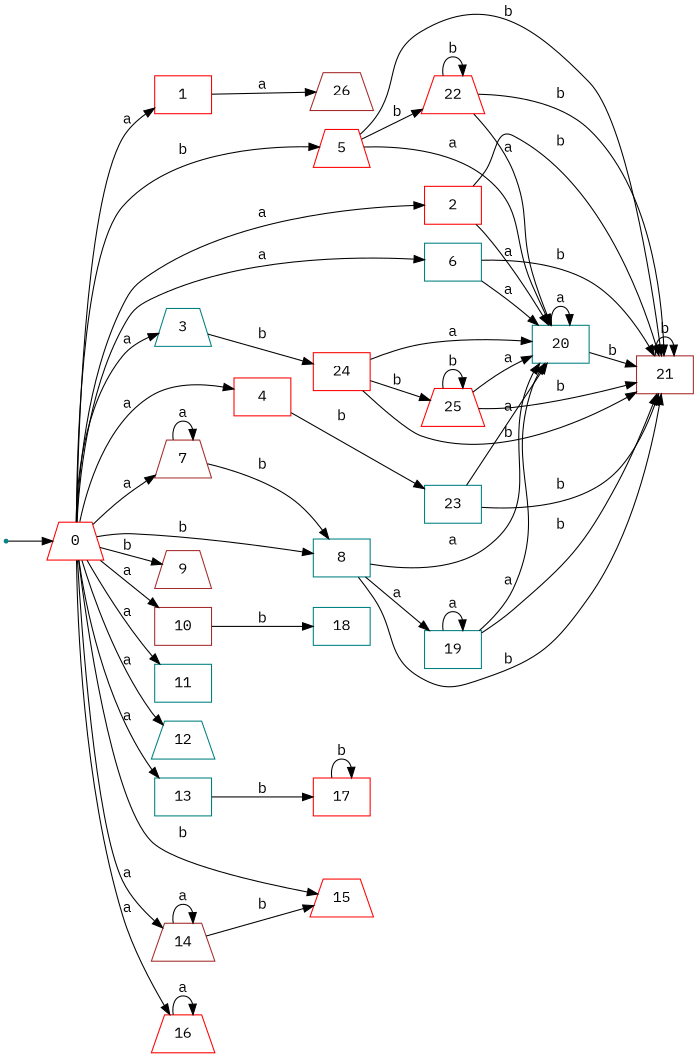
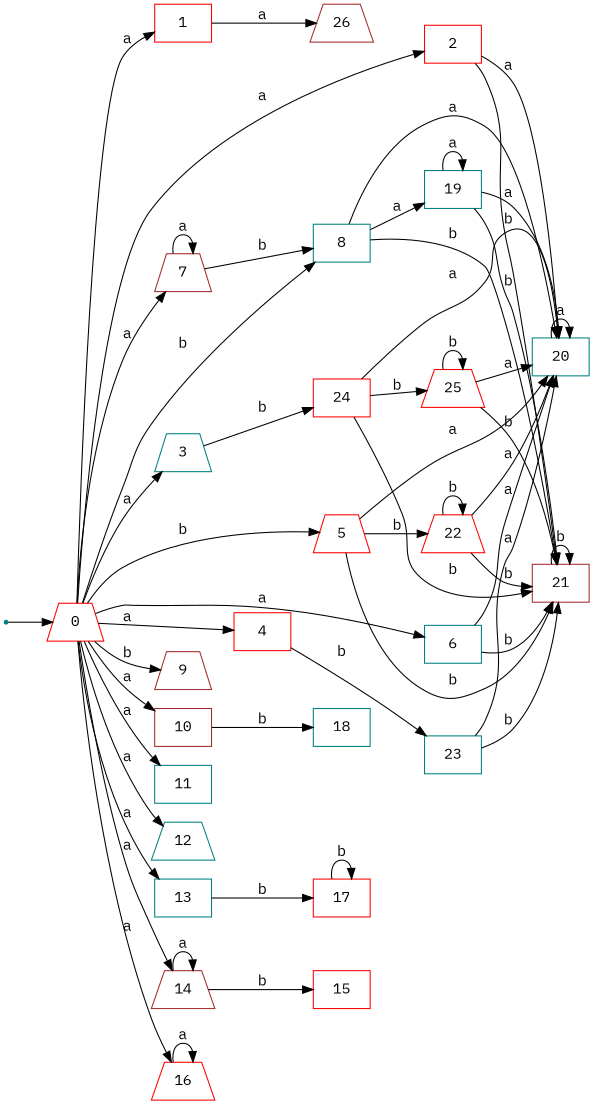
edge "20" -> "21": removed, label "b"
edge "0" -> "15": removed, label "b"
node "15": shape trapezium -> box
